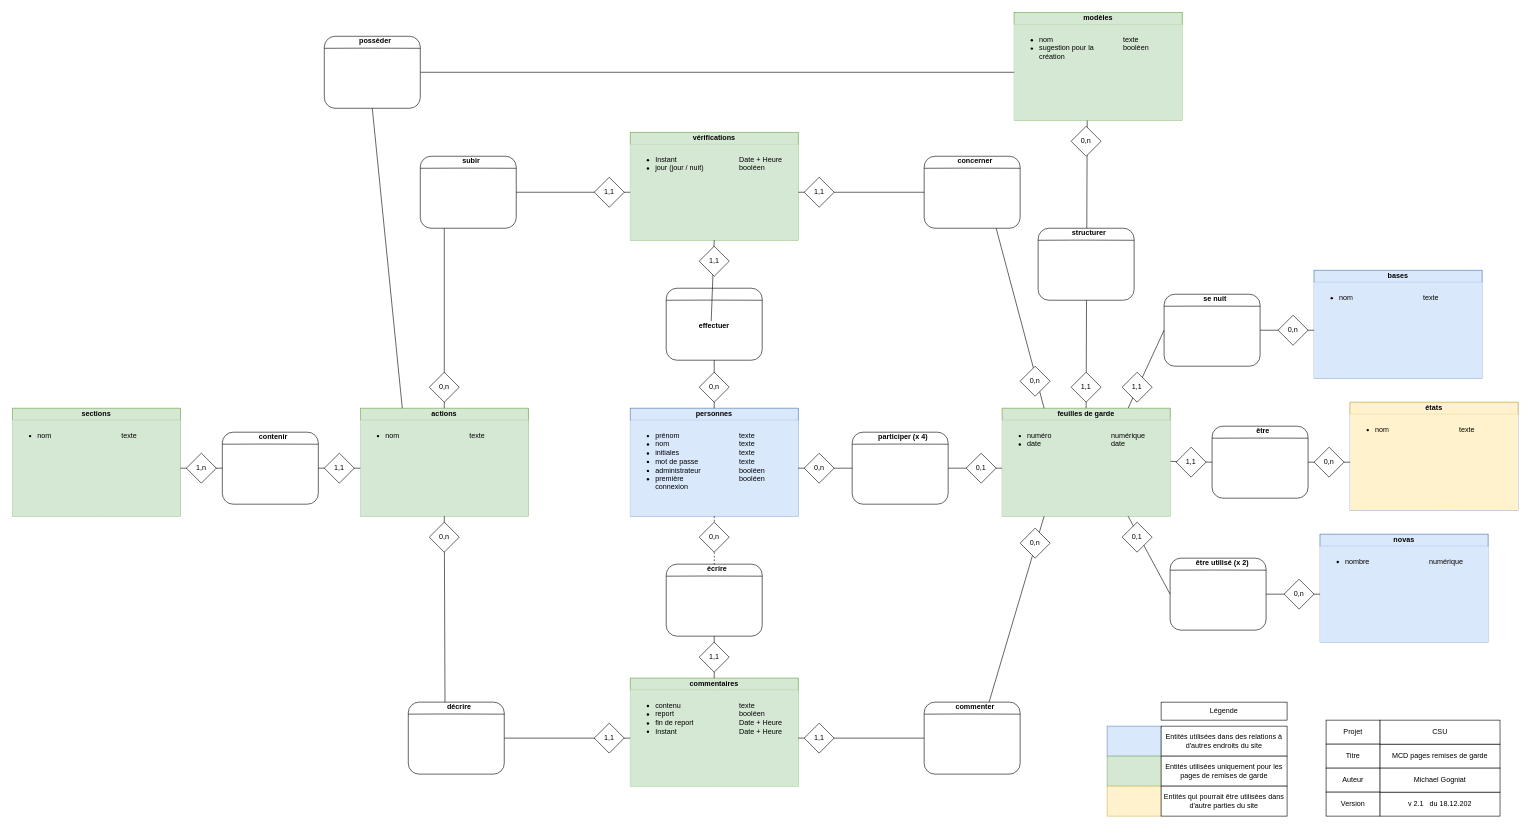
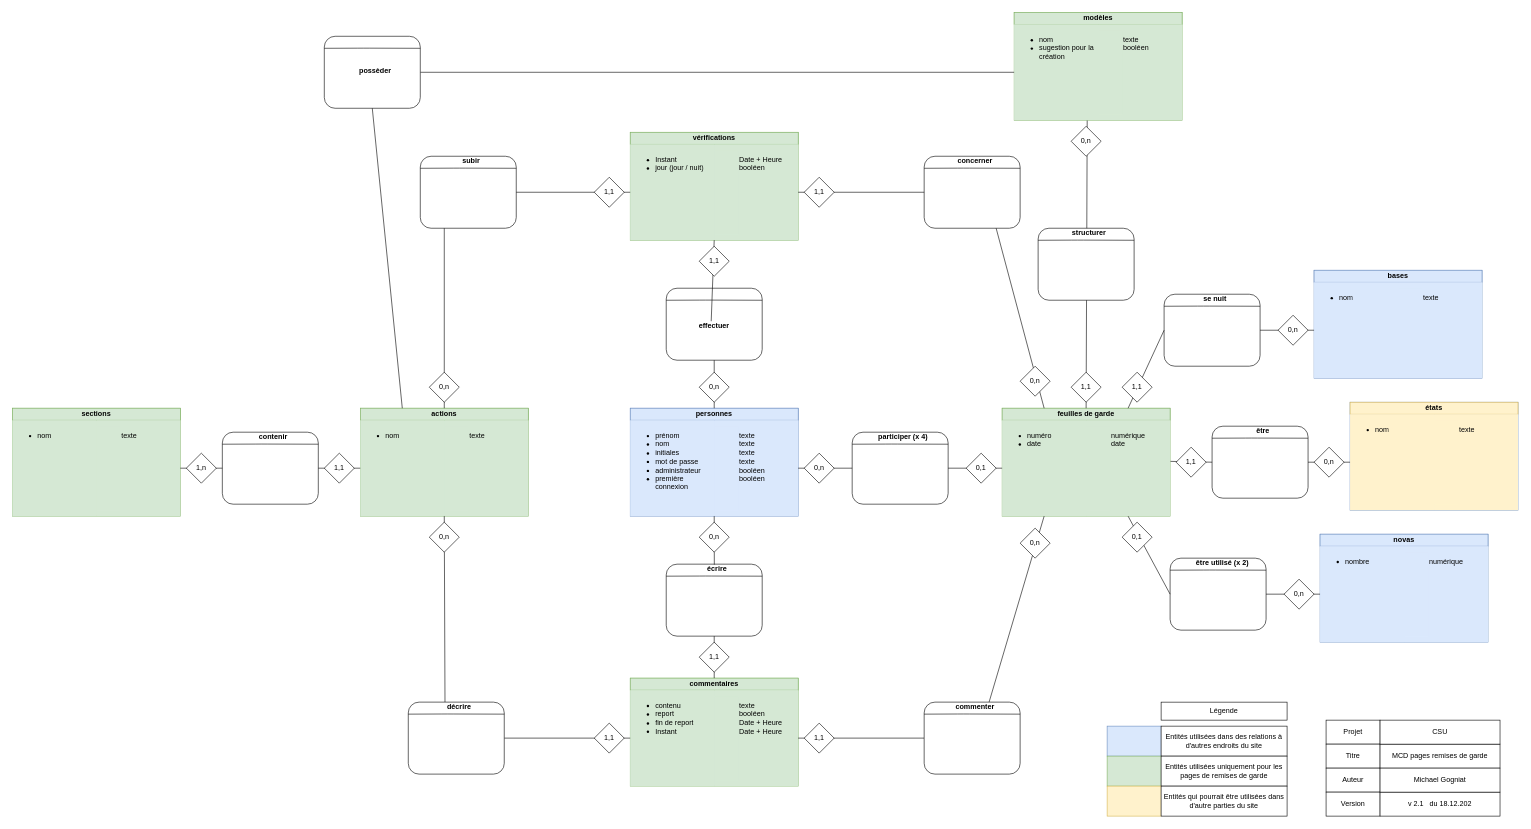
node "possèder": moved (375, 41) -> (375, 71)
edge "texte texte texte texte booléen booléen" -- "écrire": style dashed -> solid
